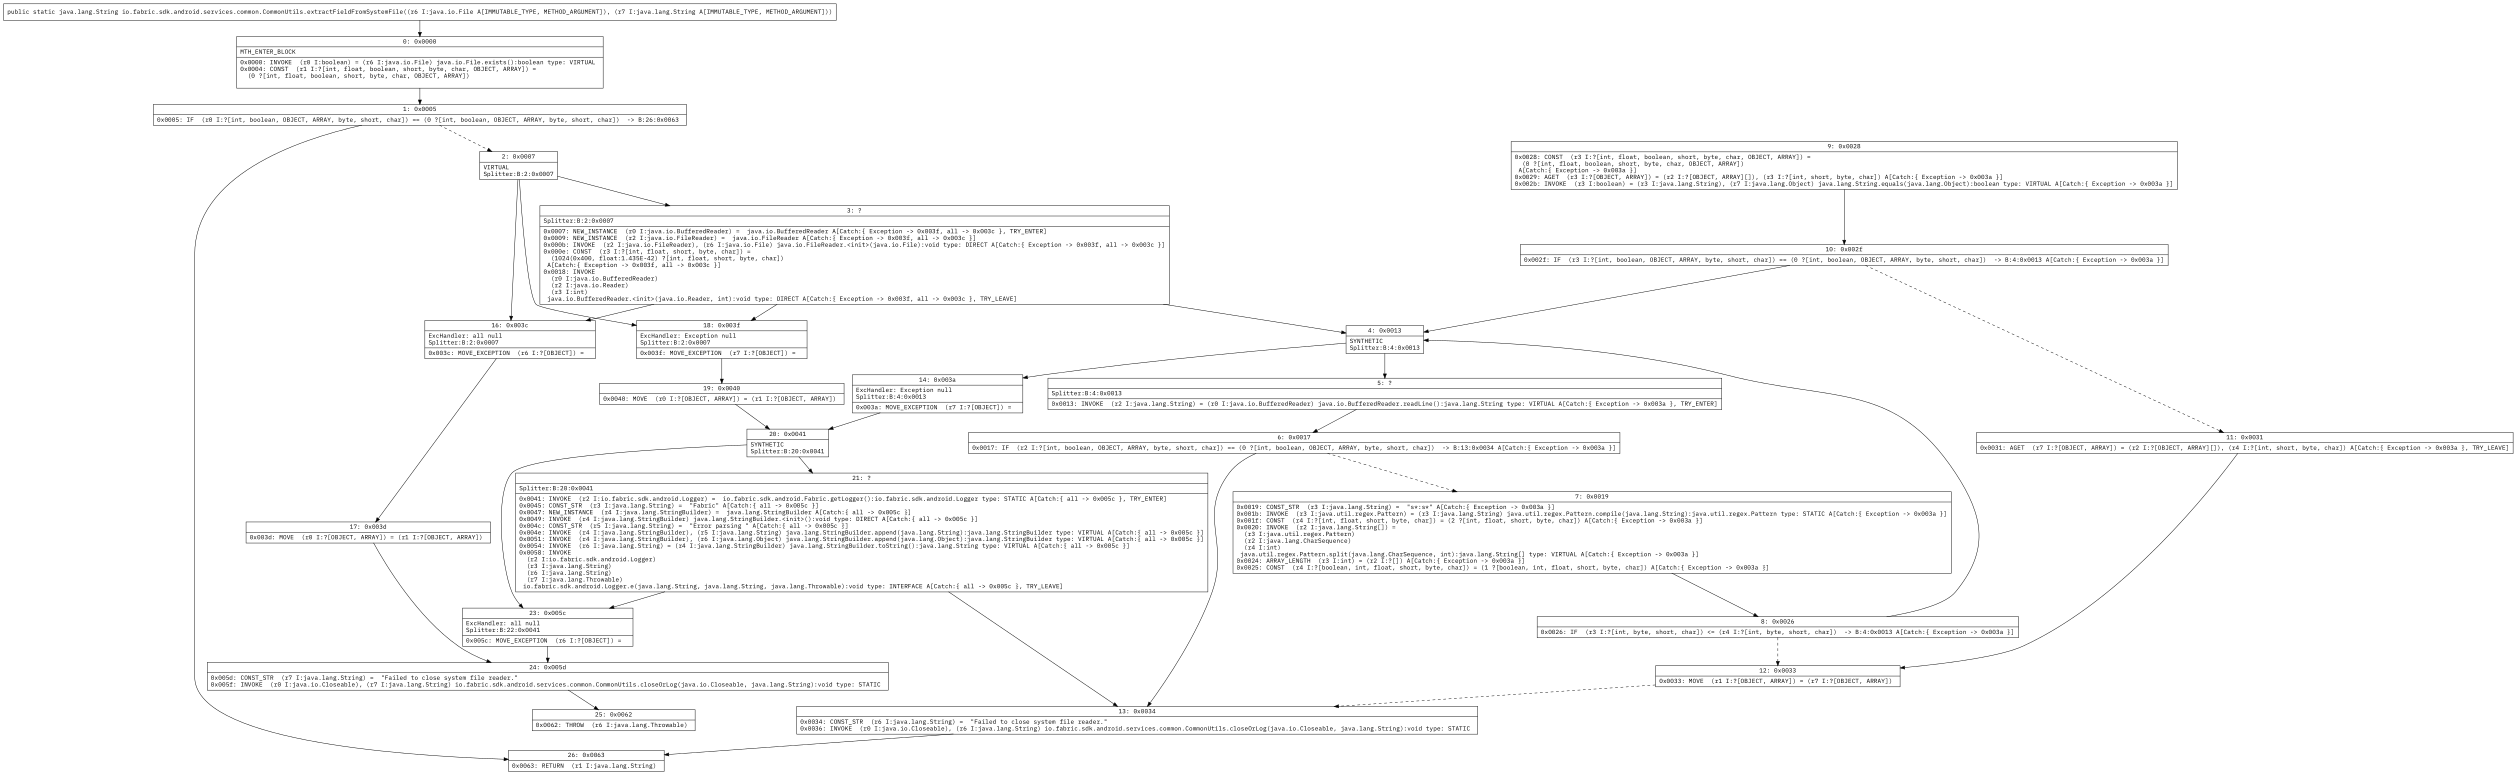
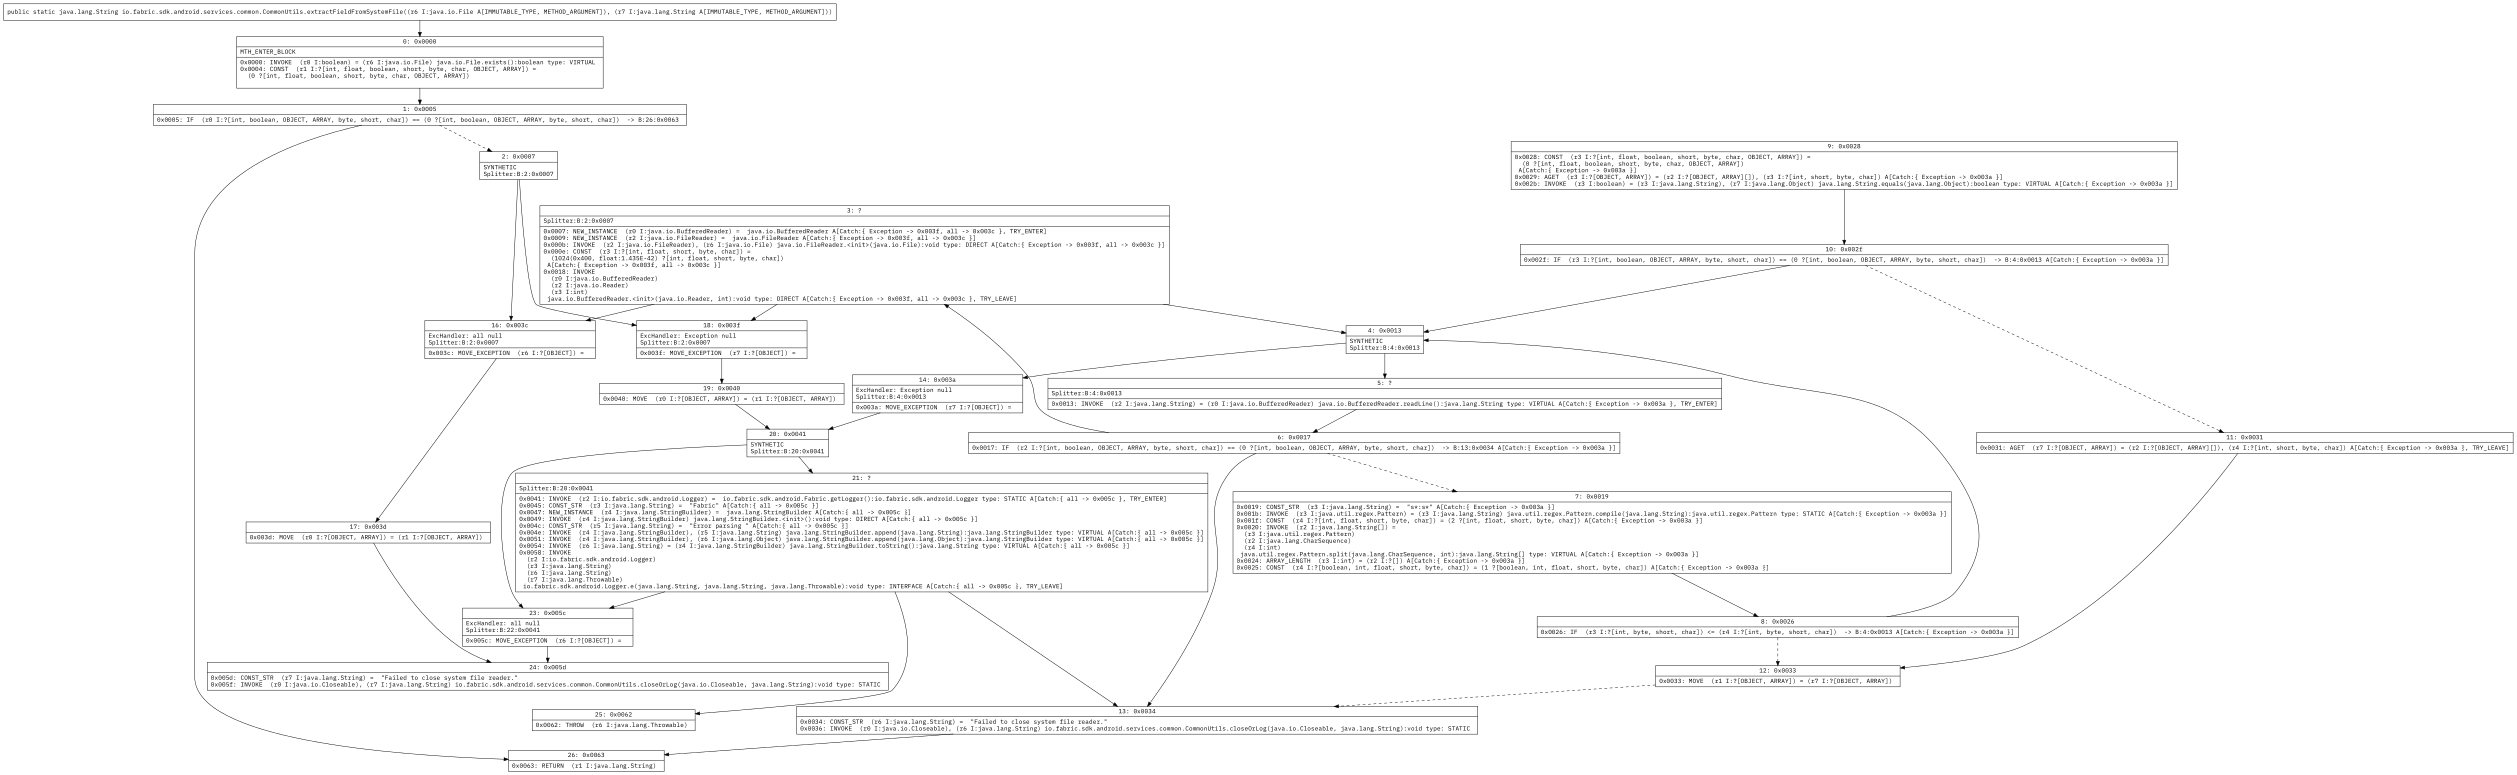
node "2: 0x0007": text "VIRTUAL" -> "SYNTHETIC"
edge "2: 0x0007" -> "3: ?": now "6: 0x0017" -> "3: ?"
edge "24: 0x005d" -> "25: 0x0062": now "21: ?" -> "25: 0x0062"
